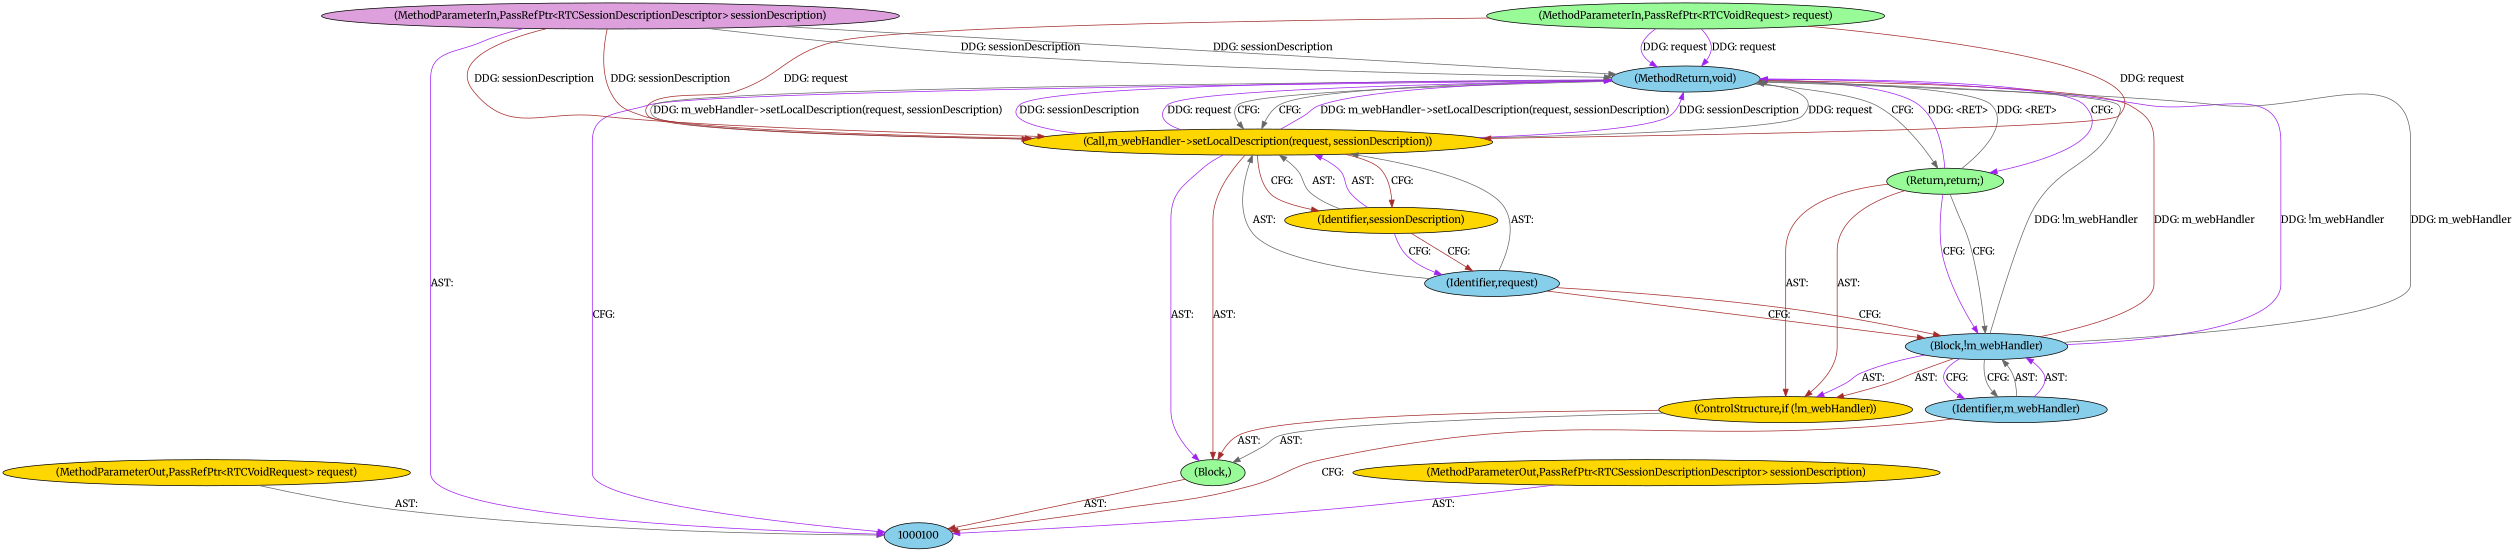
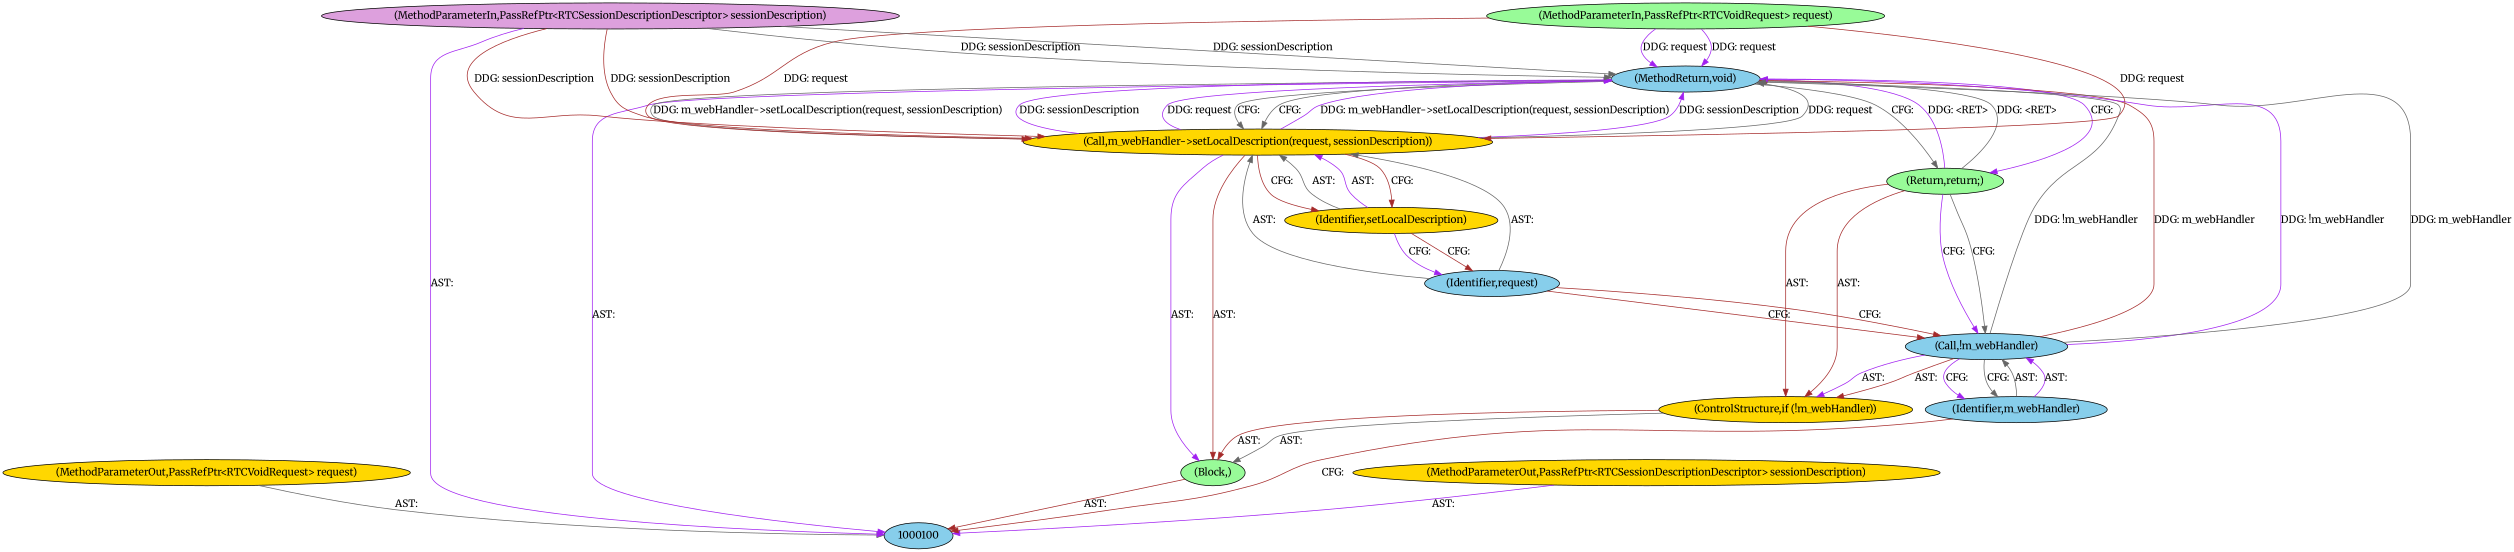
node "(Identifier,sessionDescription)": label "(Identifier,sessionDescription)" -> "(Identifier,setLocalDescription)"
edge "(MethodReturn,void)" -> "1000100": label "CFG: " -> "AST: "
node "(Block,!m_webHandler)": label "(Block,!m_webHandler)" -> "(Call,!m_webHandler)"
